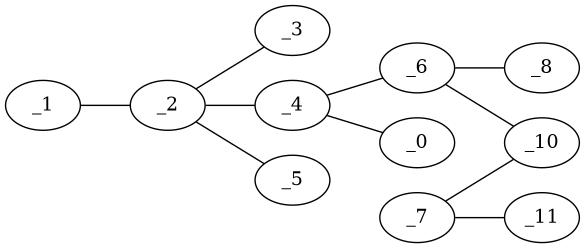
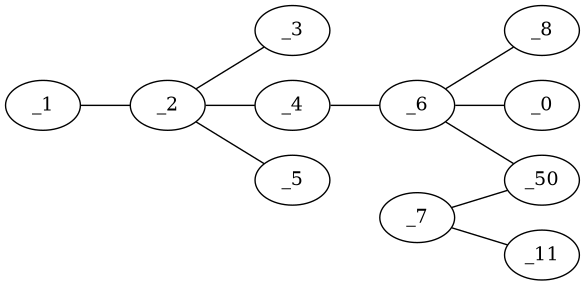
edge "_4" -- "_0": now "_6" -- "_0"
node "_10": label "_10" -> "_50"
